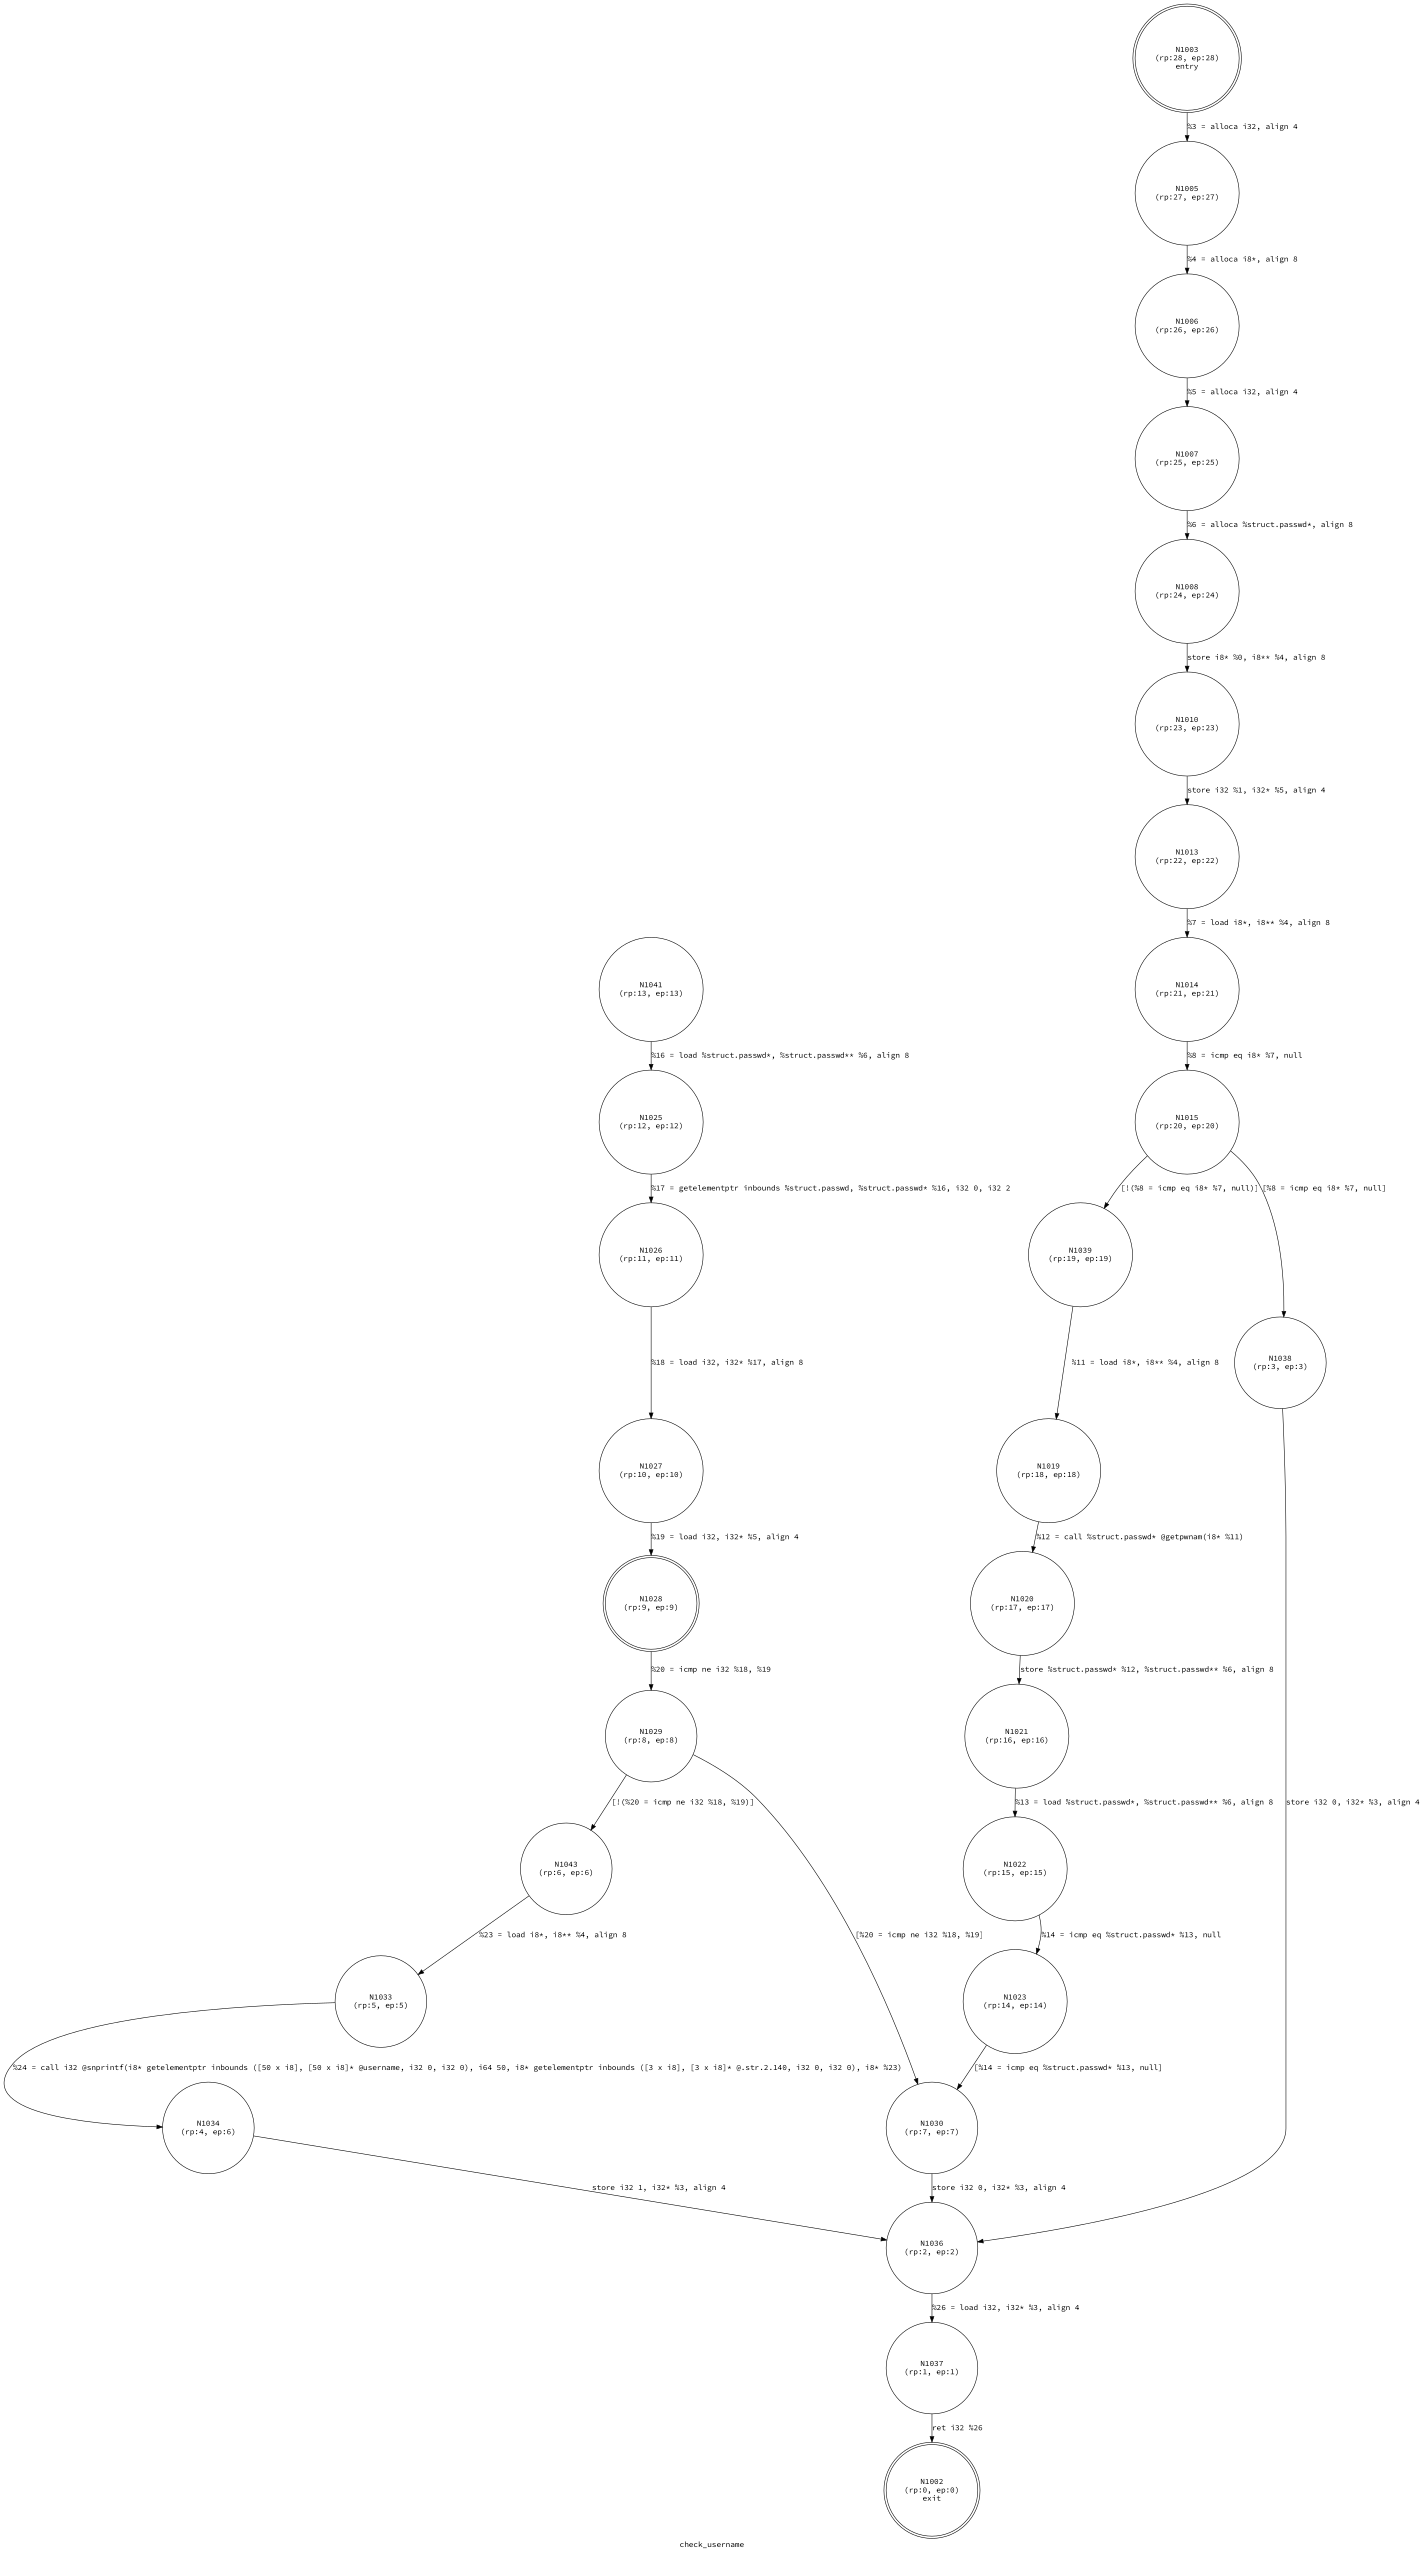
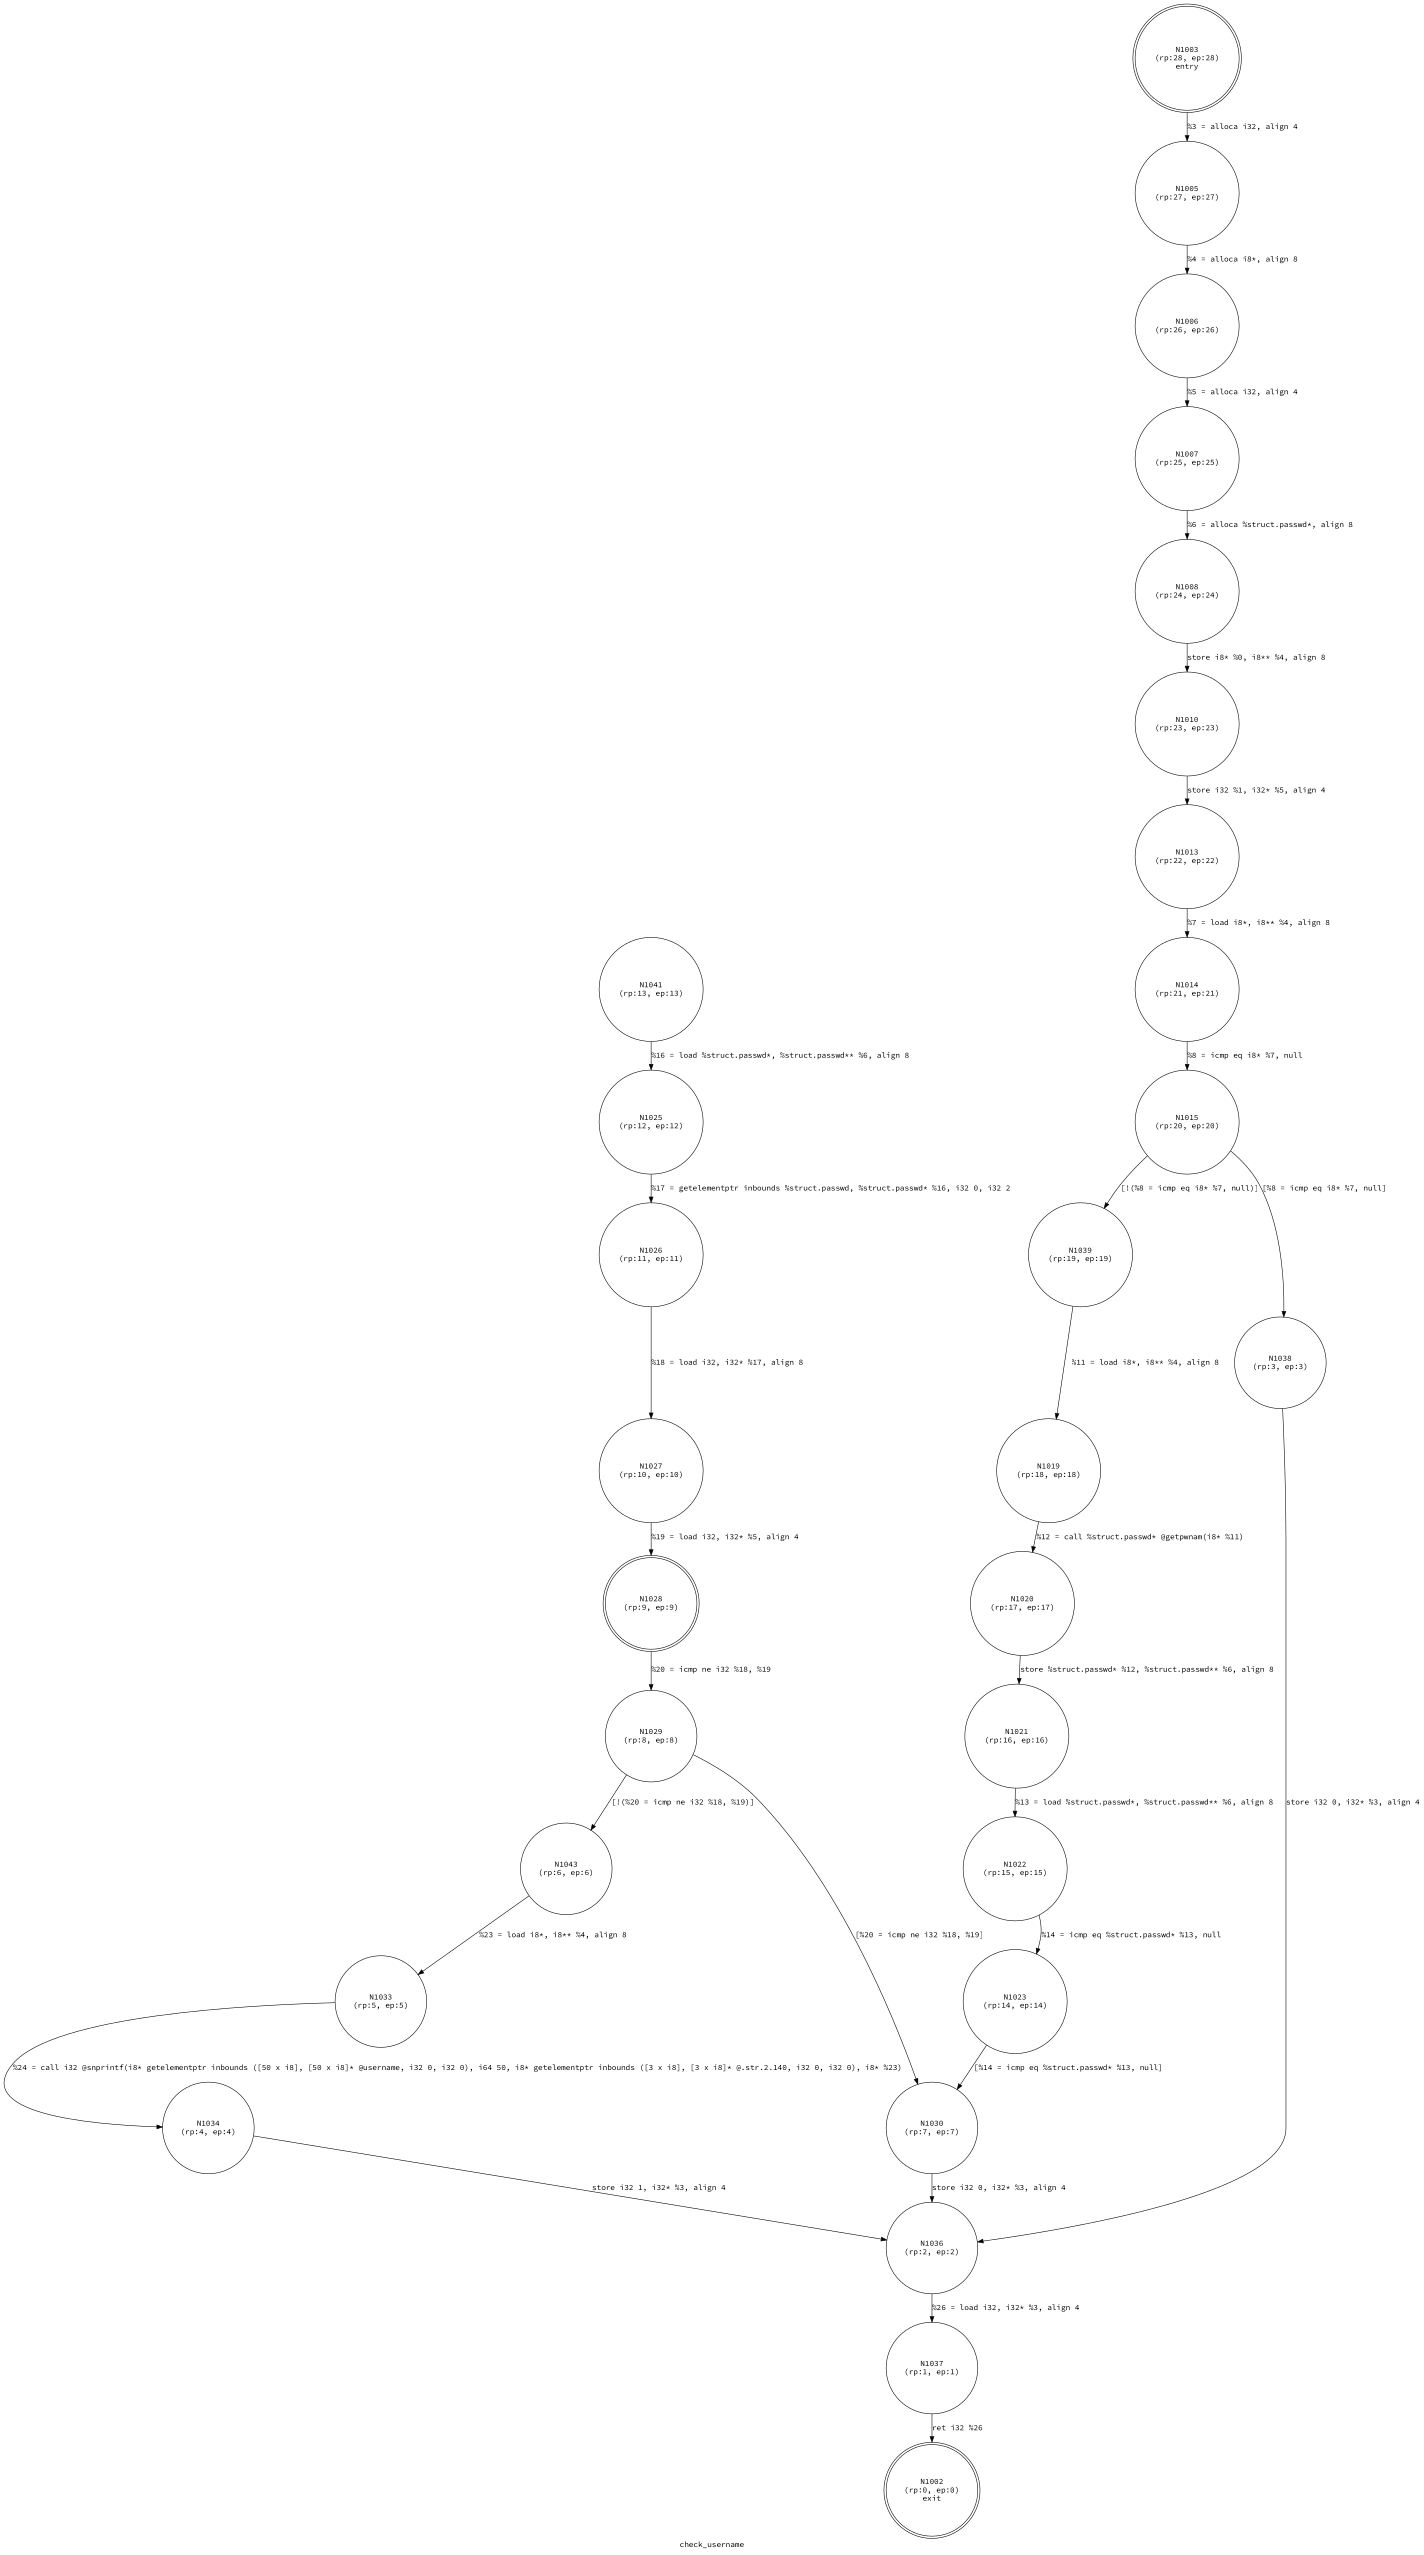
node "N1034 (rp:4, ep:6)": label "N1034 (rp:4, ep:6)" -> "N1034 (rp:4, ep:4)"
